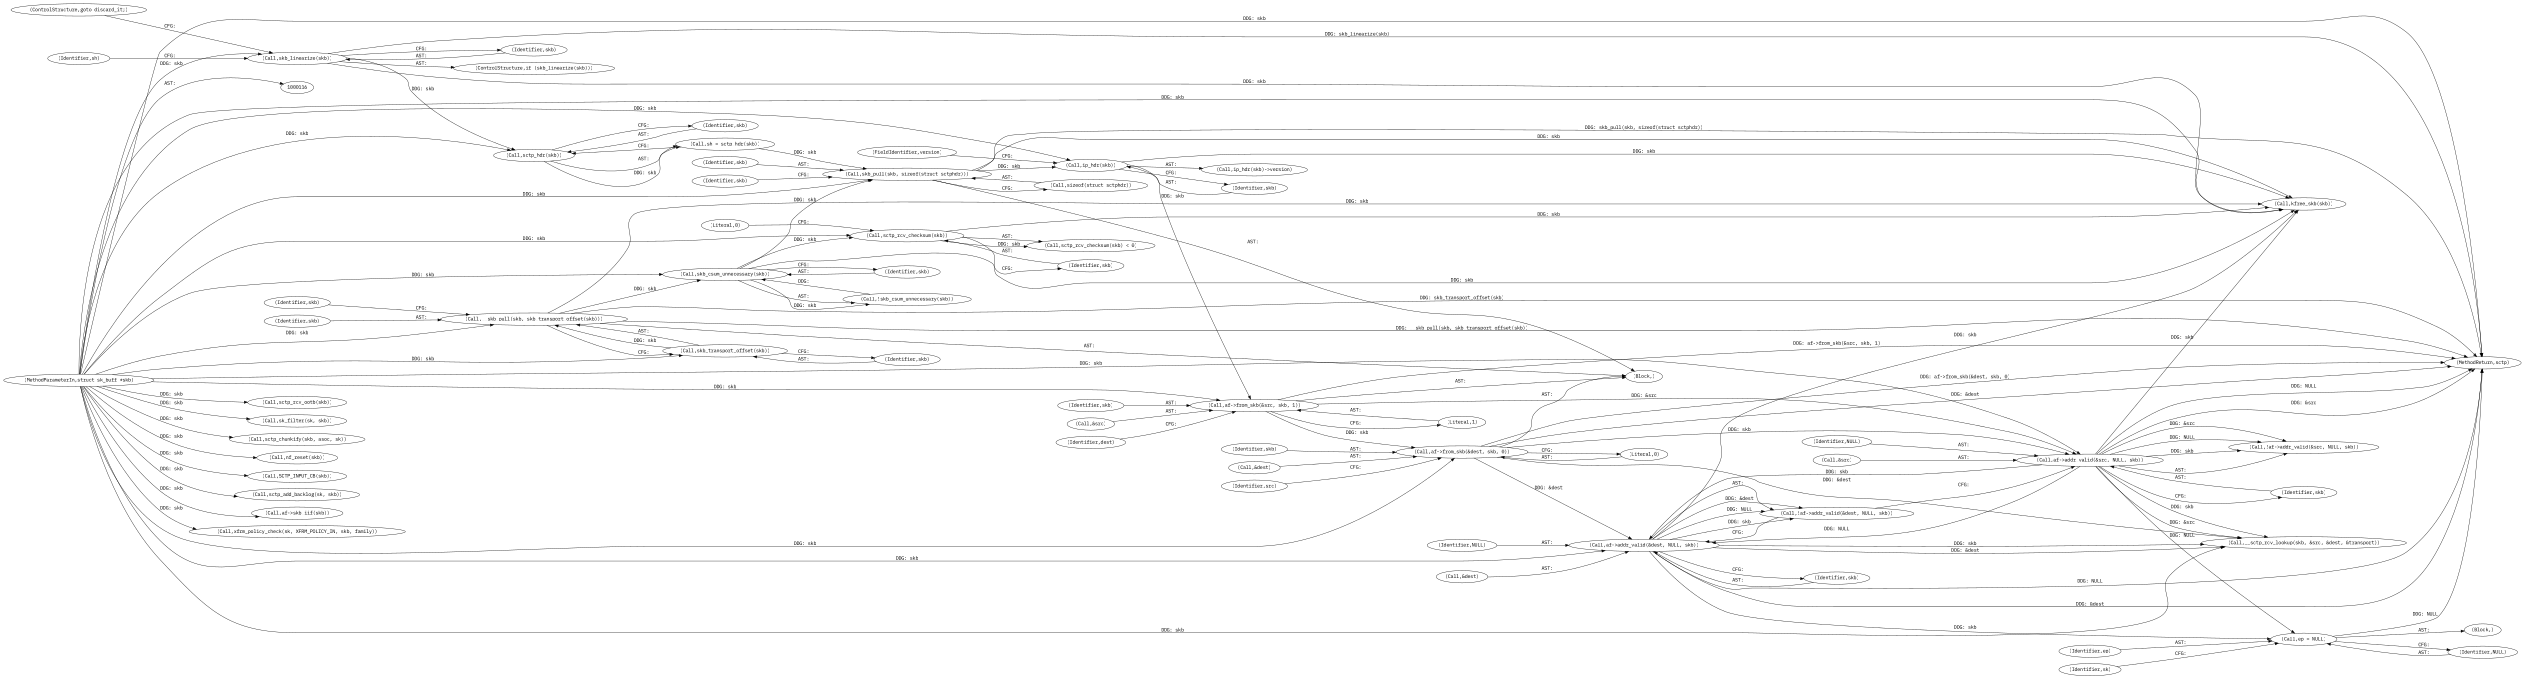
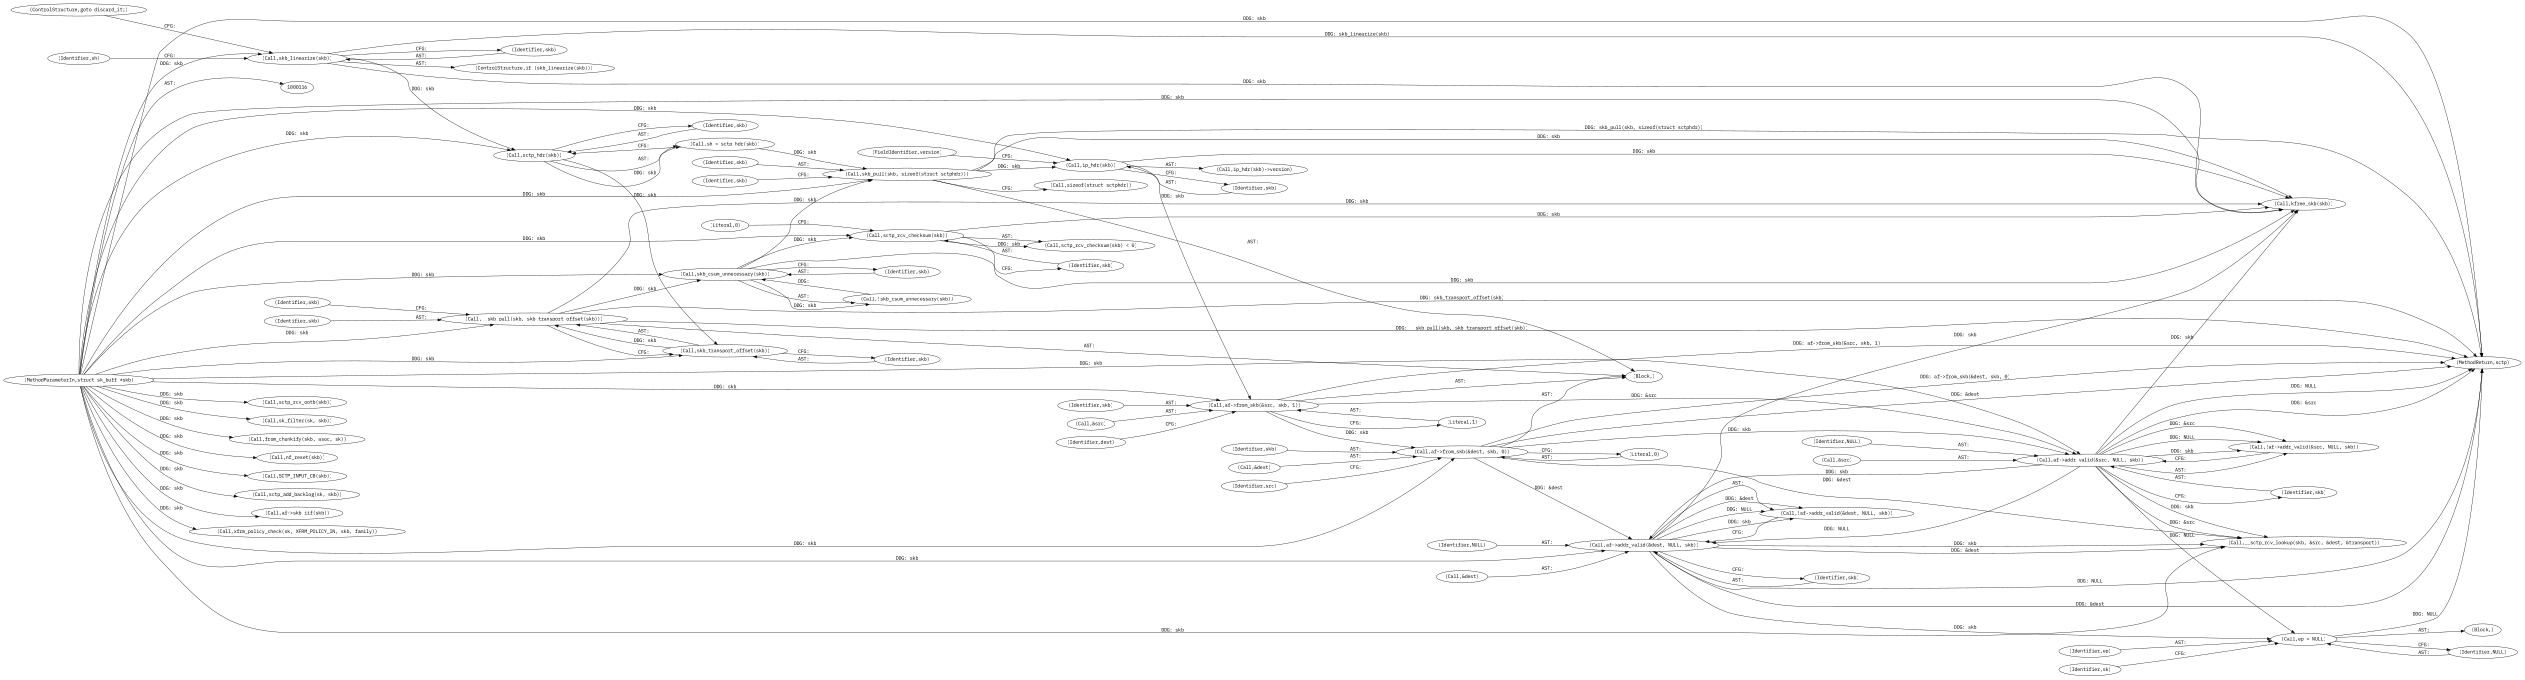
edge "(Call,sizeof(struct sctphdr))" -> "(Call,skb_pull(skb, sizeof(struct sctphdr)))": removed, label "AST:"
edge "(Call,sctp_hdr(skb))" -> "(Call,skb_transport_offset(skb))": added, label "DDG: skb"
node "(Call,sctp_chunkify(skb, asoc, sk))": label "(Call,sctp_chunkify(skb, asoc, sk))" -> "(Call,from_chunkify(skb, asoc, sk))"
edge "(Call,!af->addr_valid(&dest, NULL, skb))" -> "(Call,af->addr_valid(&src, NULL, skb))": now "(Call,!af->addr_valid(&src, NULL, skb))" -> "(Call,af->addr_valid(&src, NULL, skb))"
